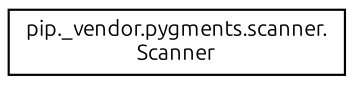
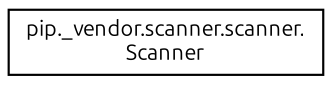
node "pip._vendor.pygments.scanner. Scanner": label "pip._vendor.pygments.scanner. Scanner" -> "pip._vendor.scanner.scanner. Scanner"
